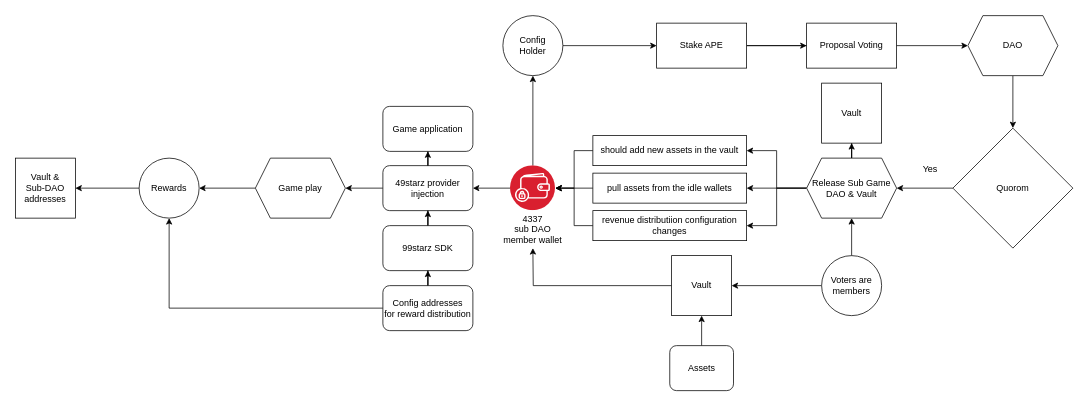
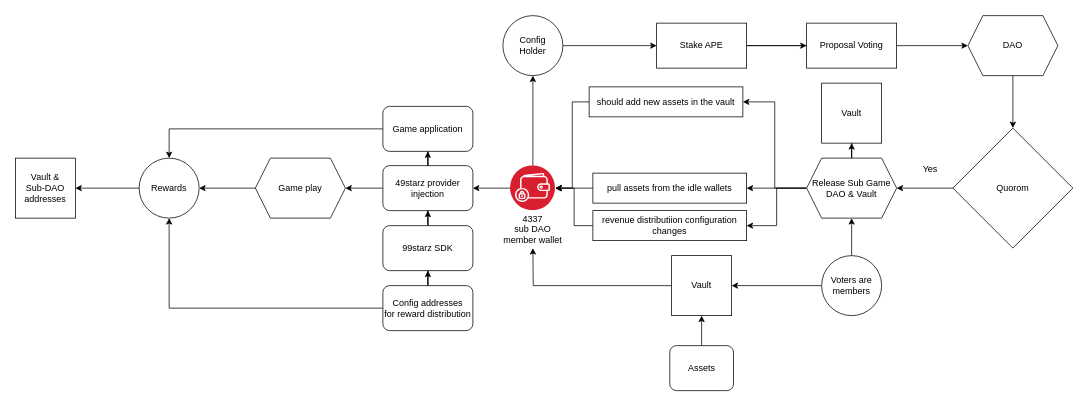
edge "Game application" -> "Rewards": added
node "should add new assets in the vault": moved (670, 150) -> (666, 102)
